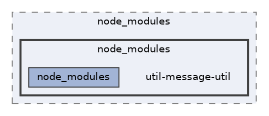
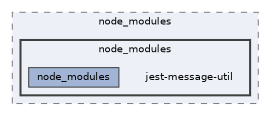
node "util-message-util": label "util-message-util" -> "jest-message-util"
